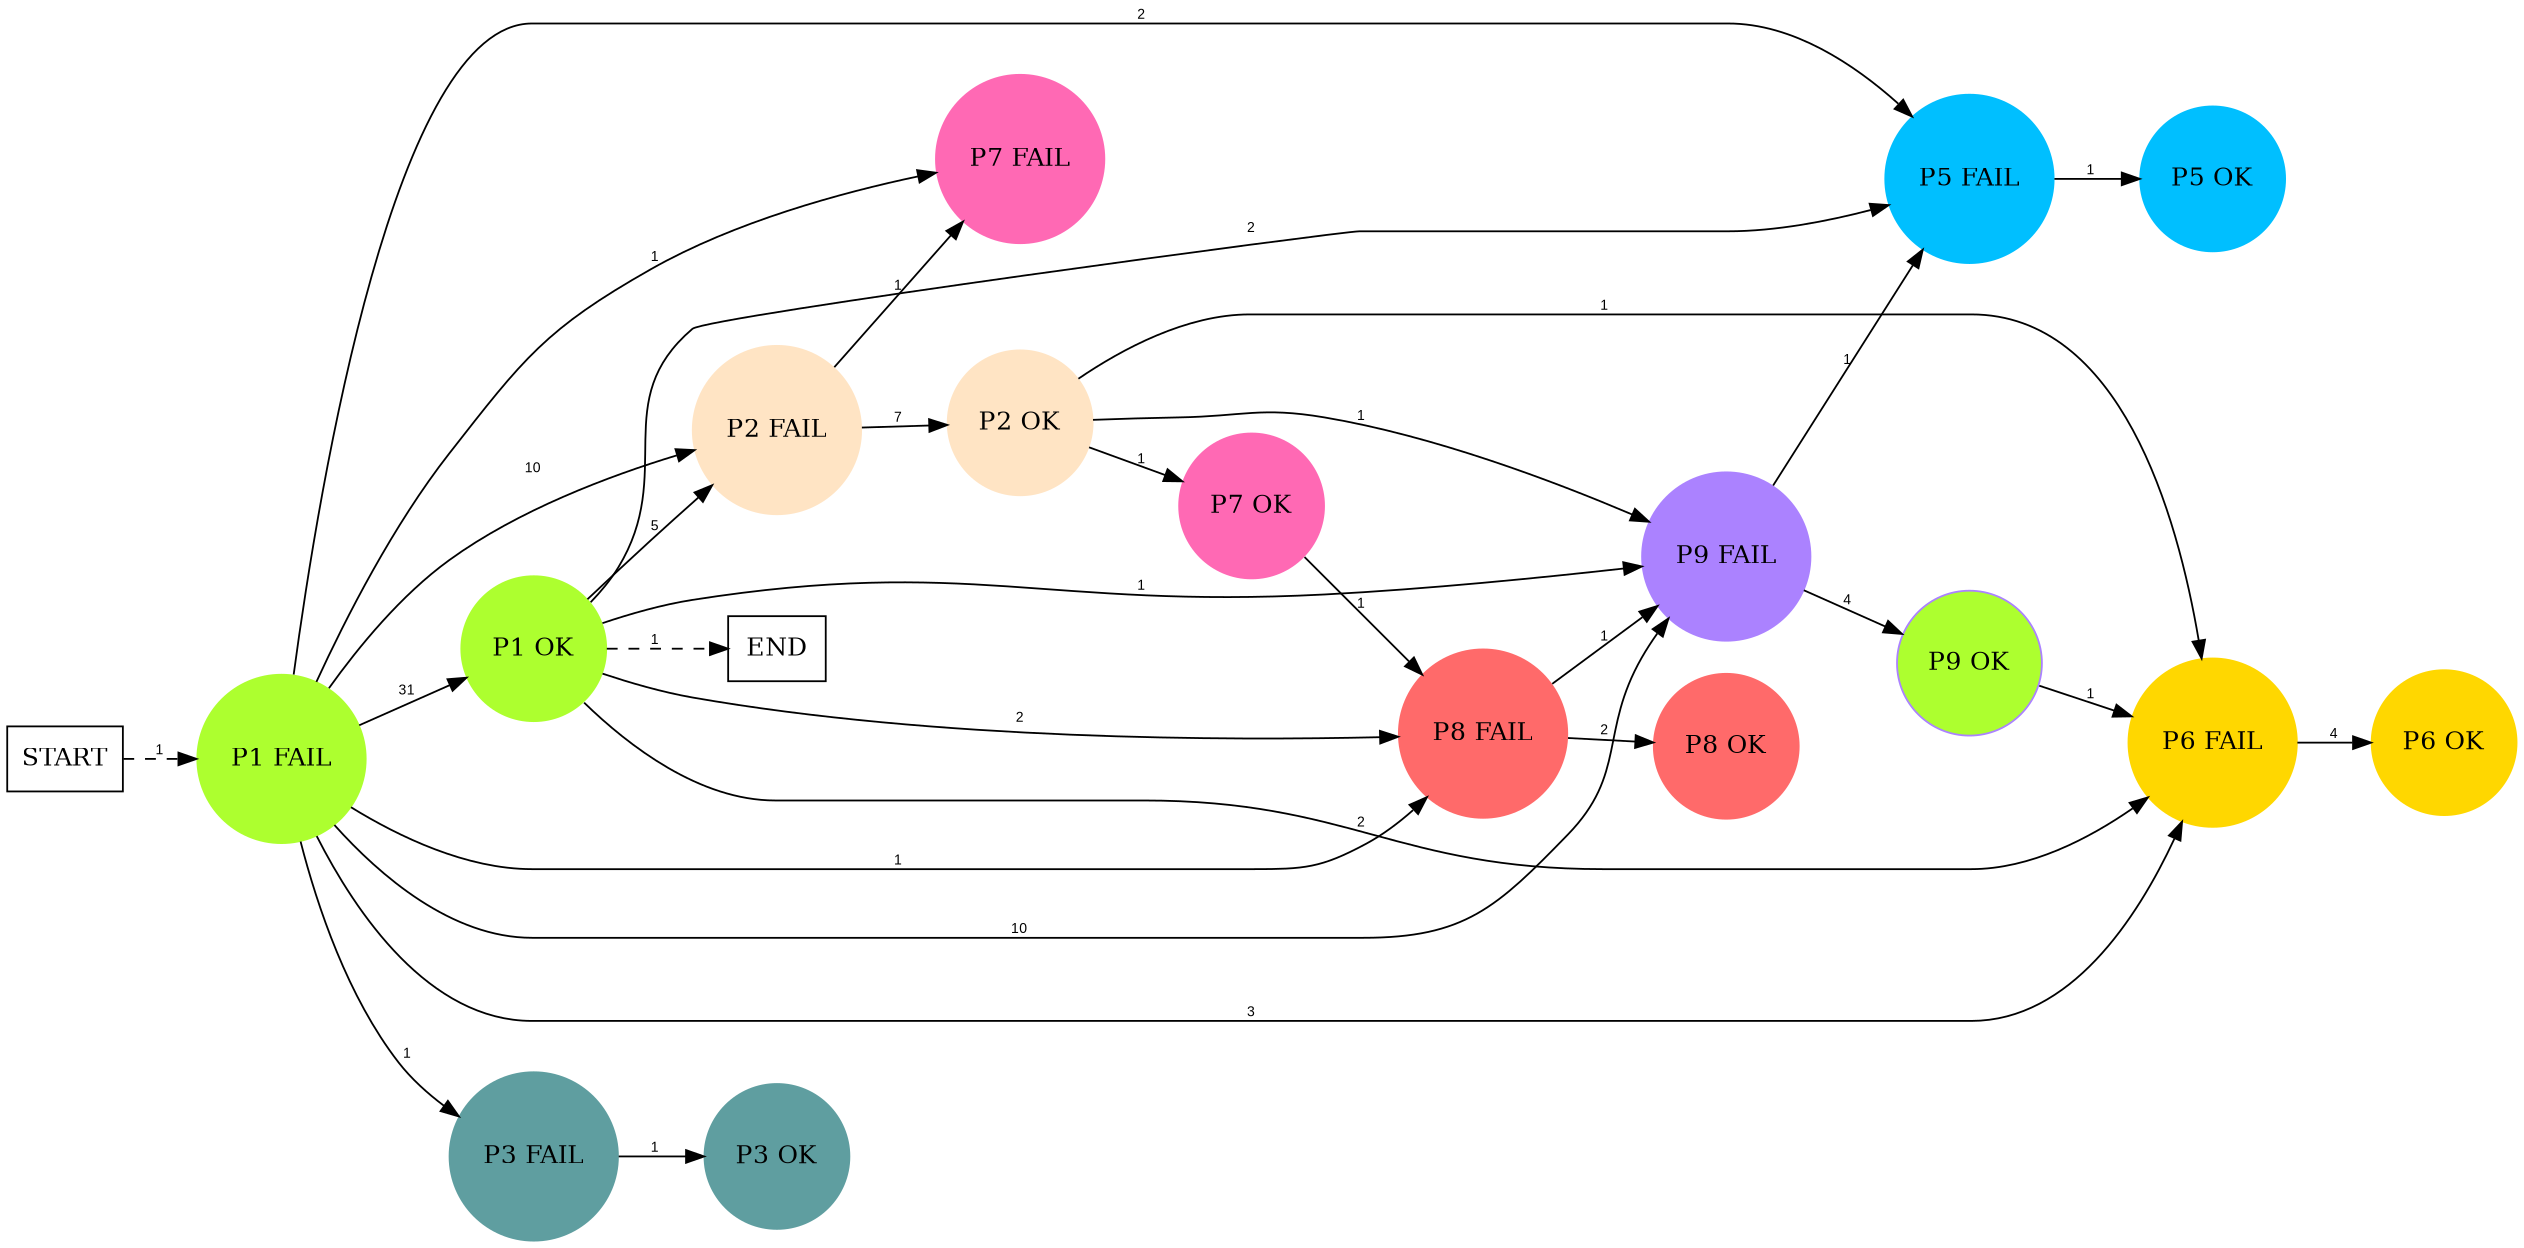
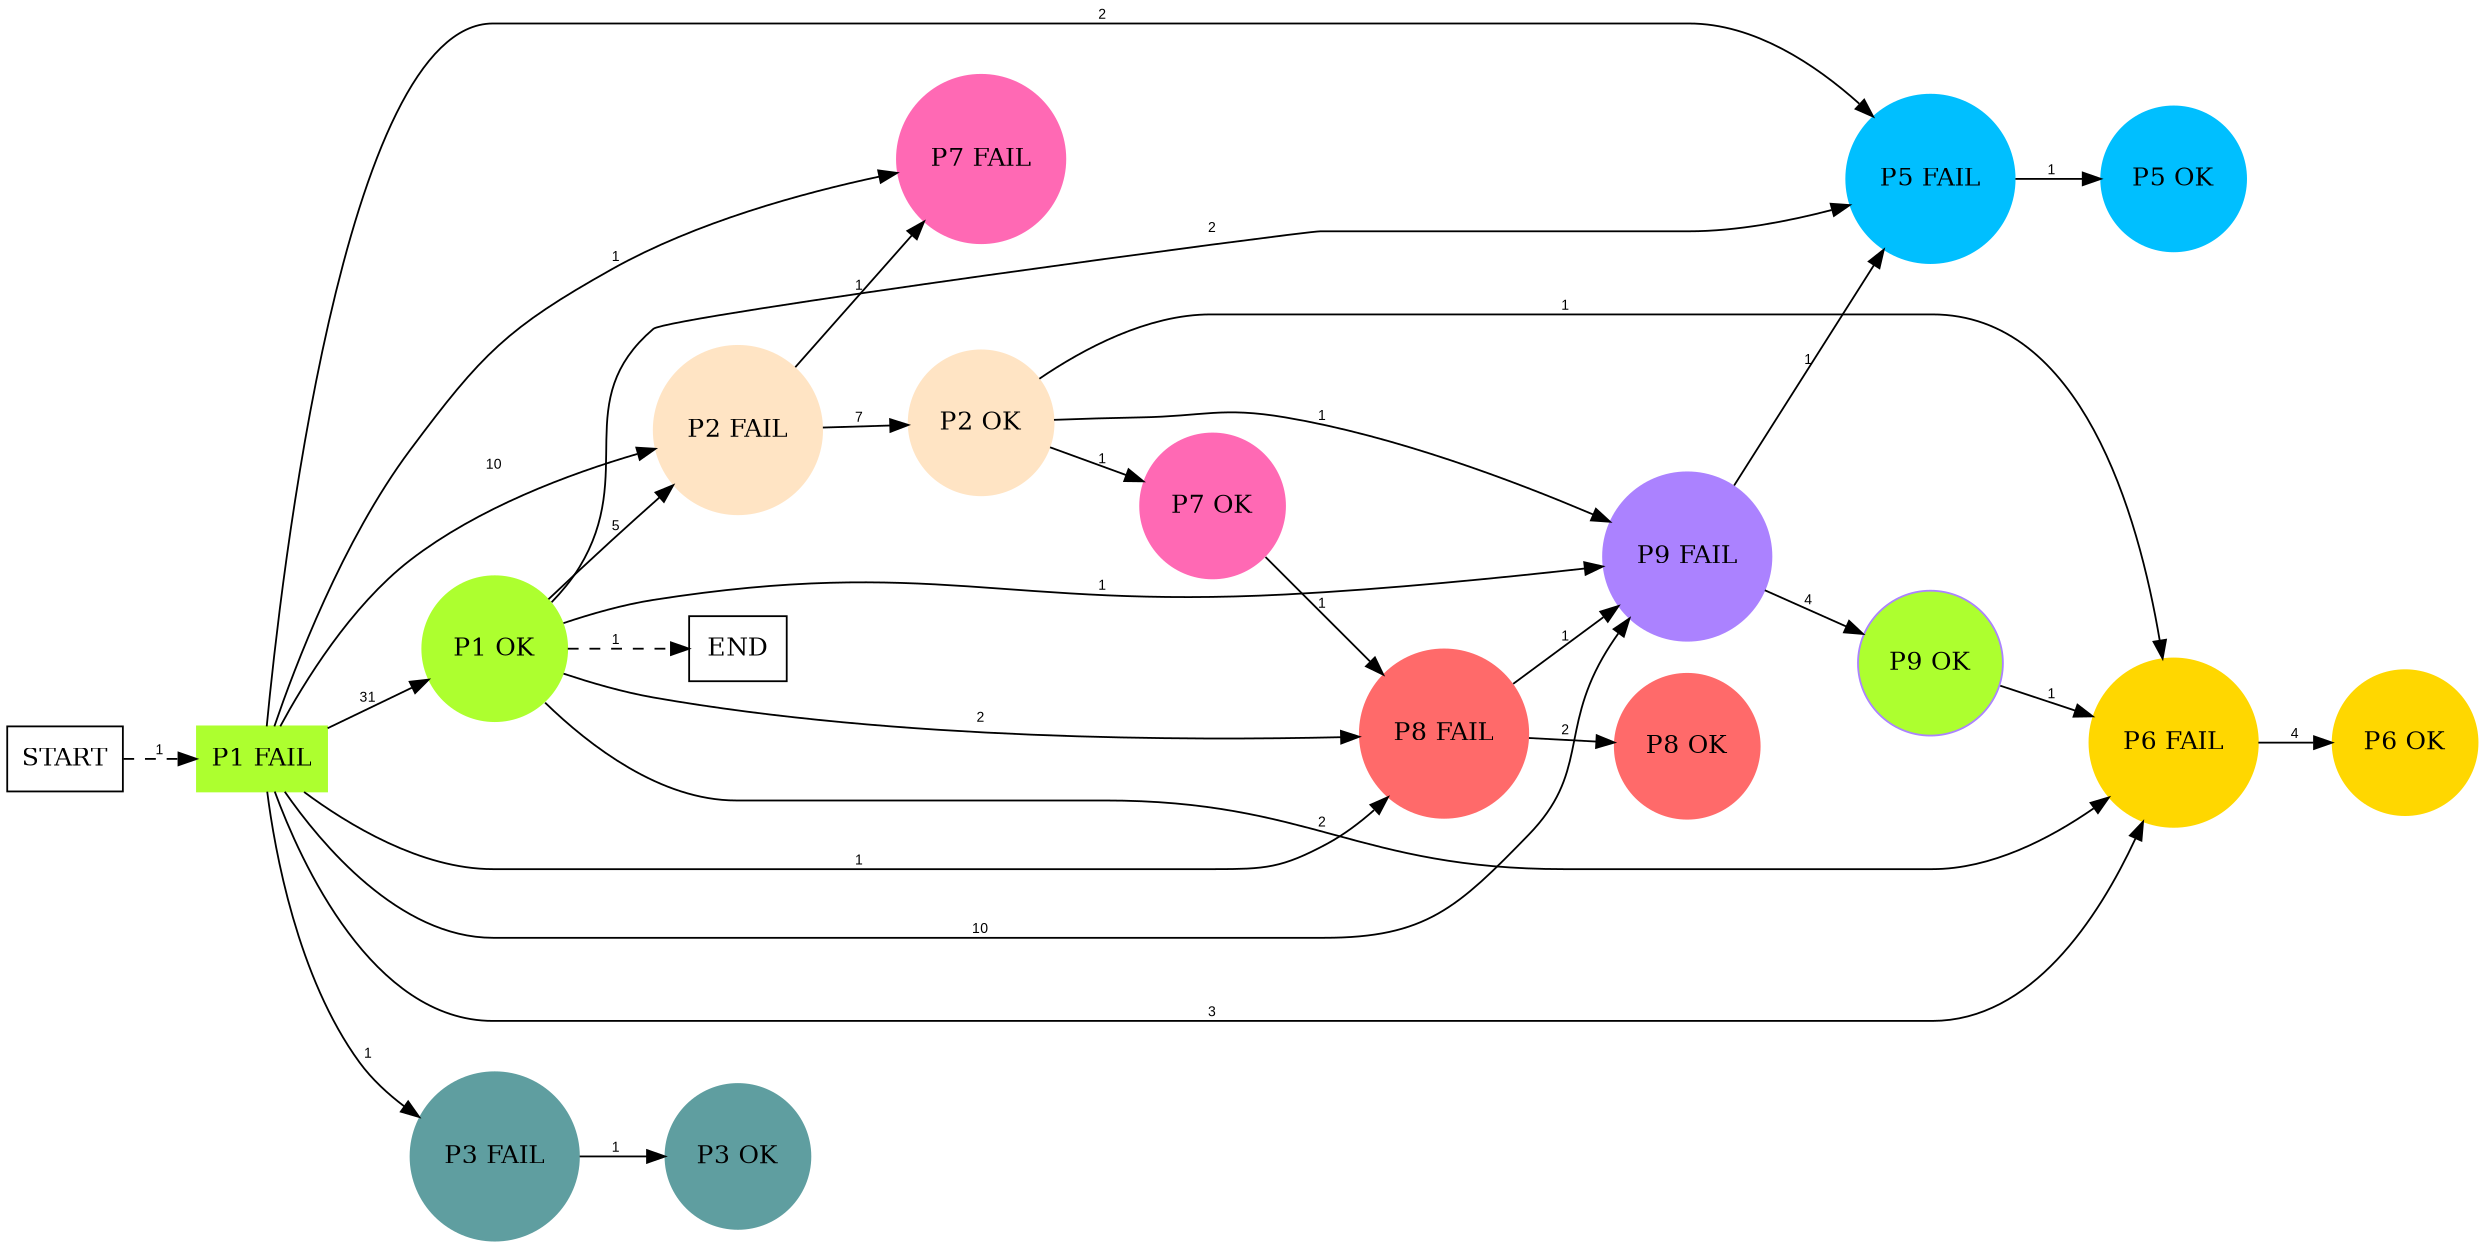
node "P1 FAIL": shape circle -> box
